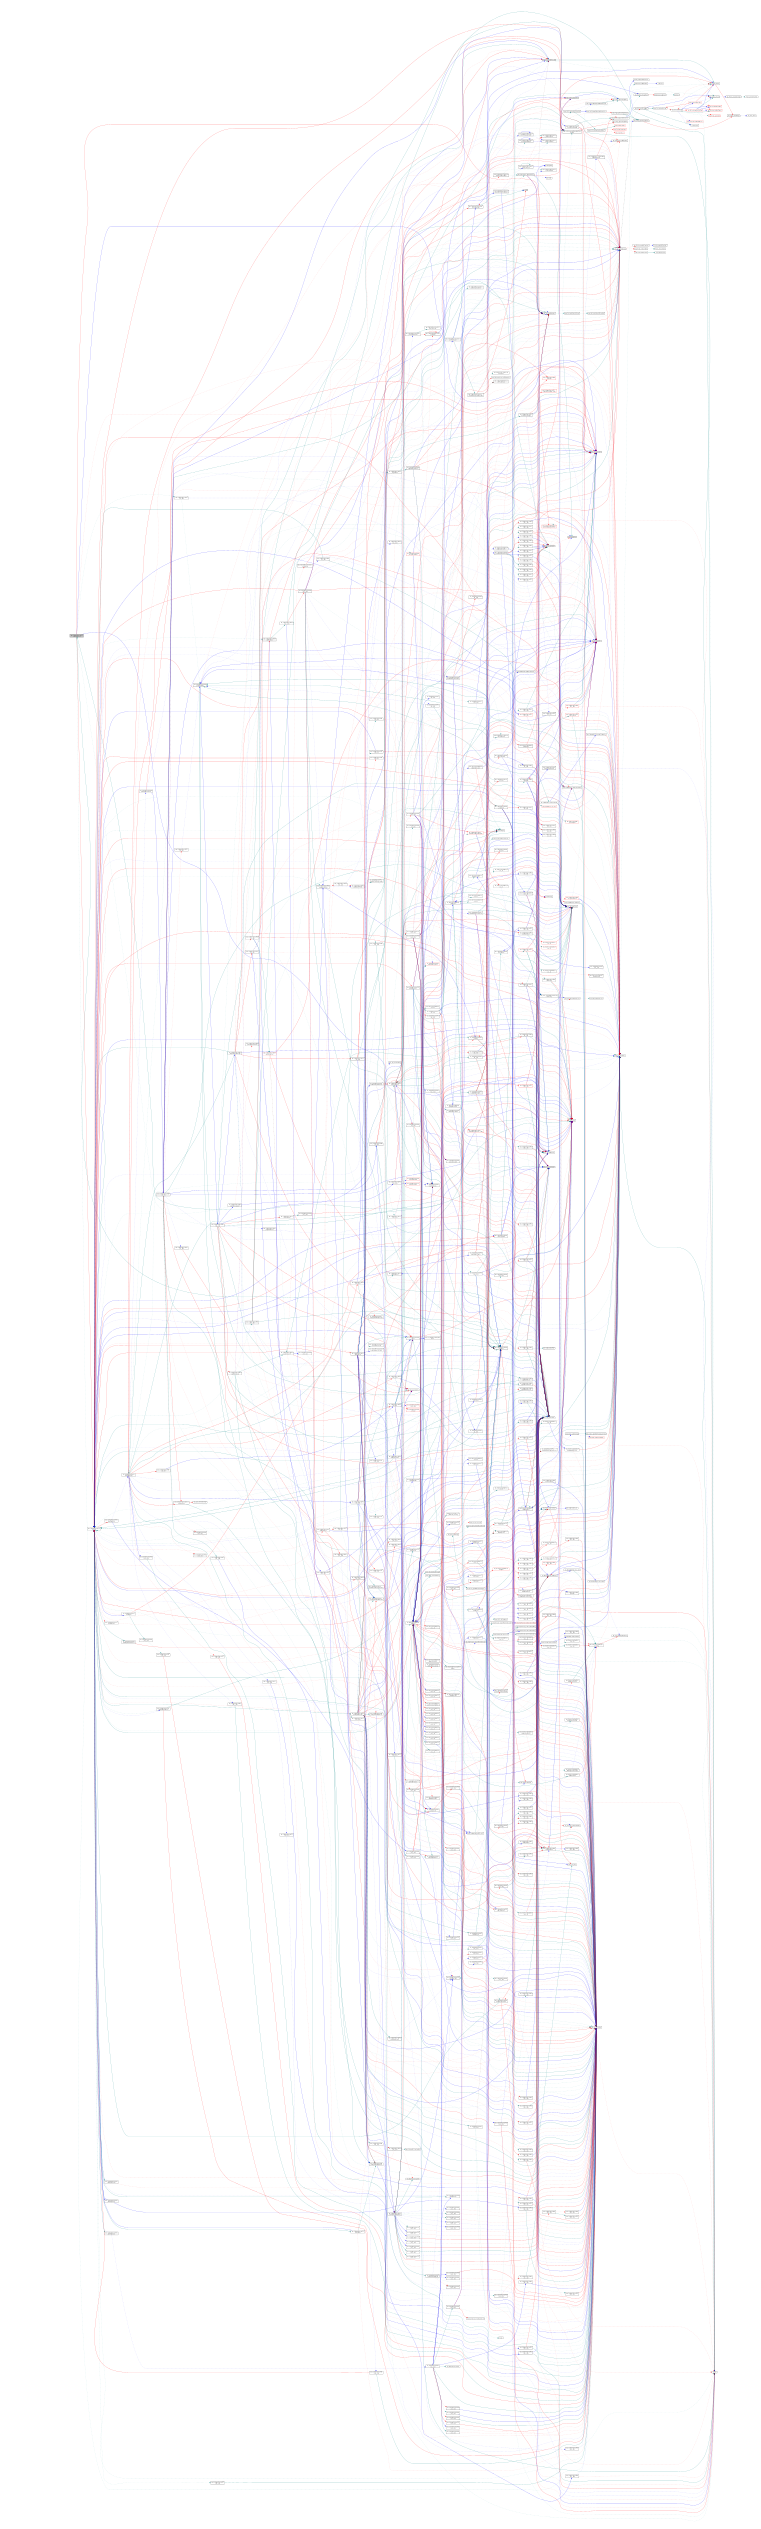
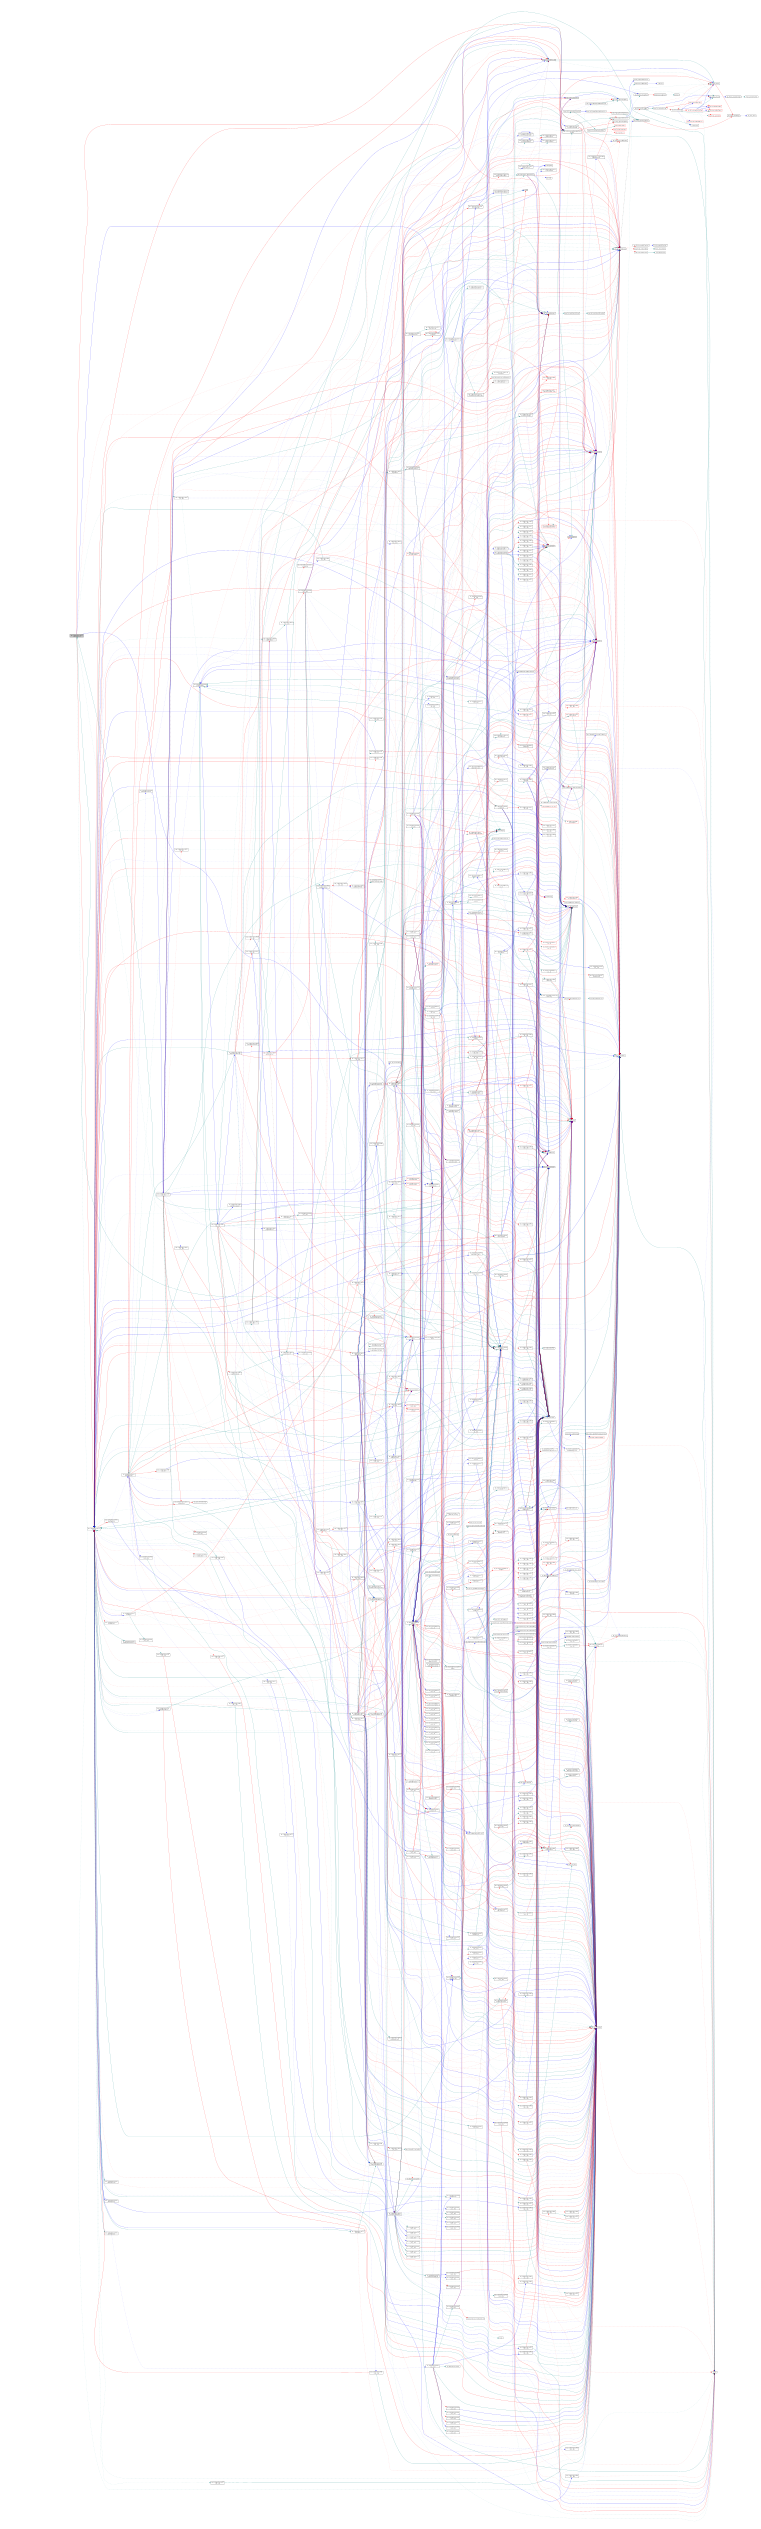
node "omc_ExpressionDumpTpl _dumpClassState": removed
